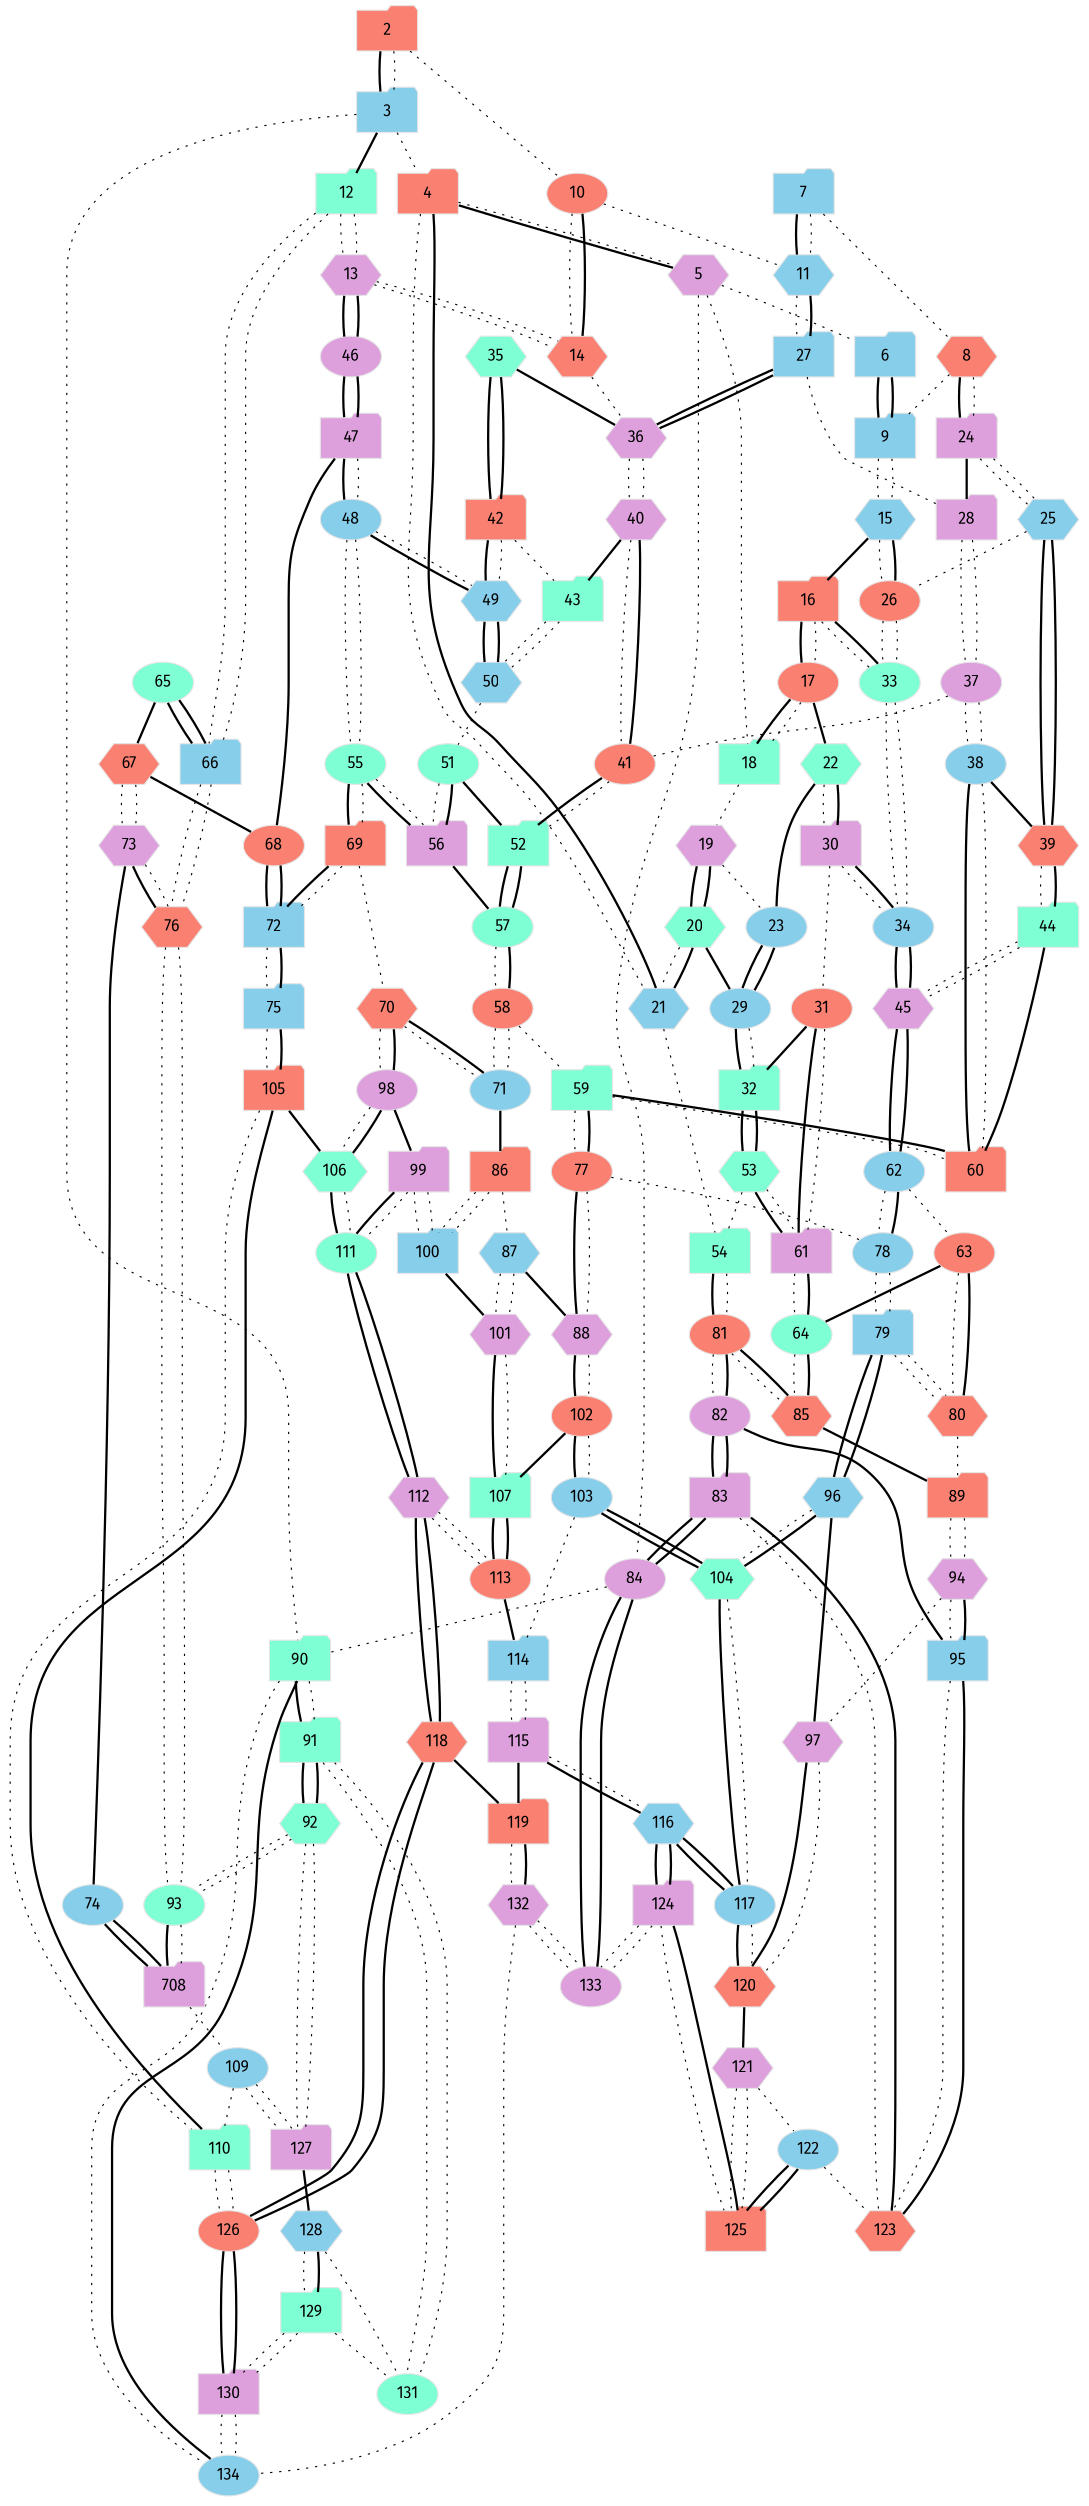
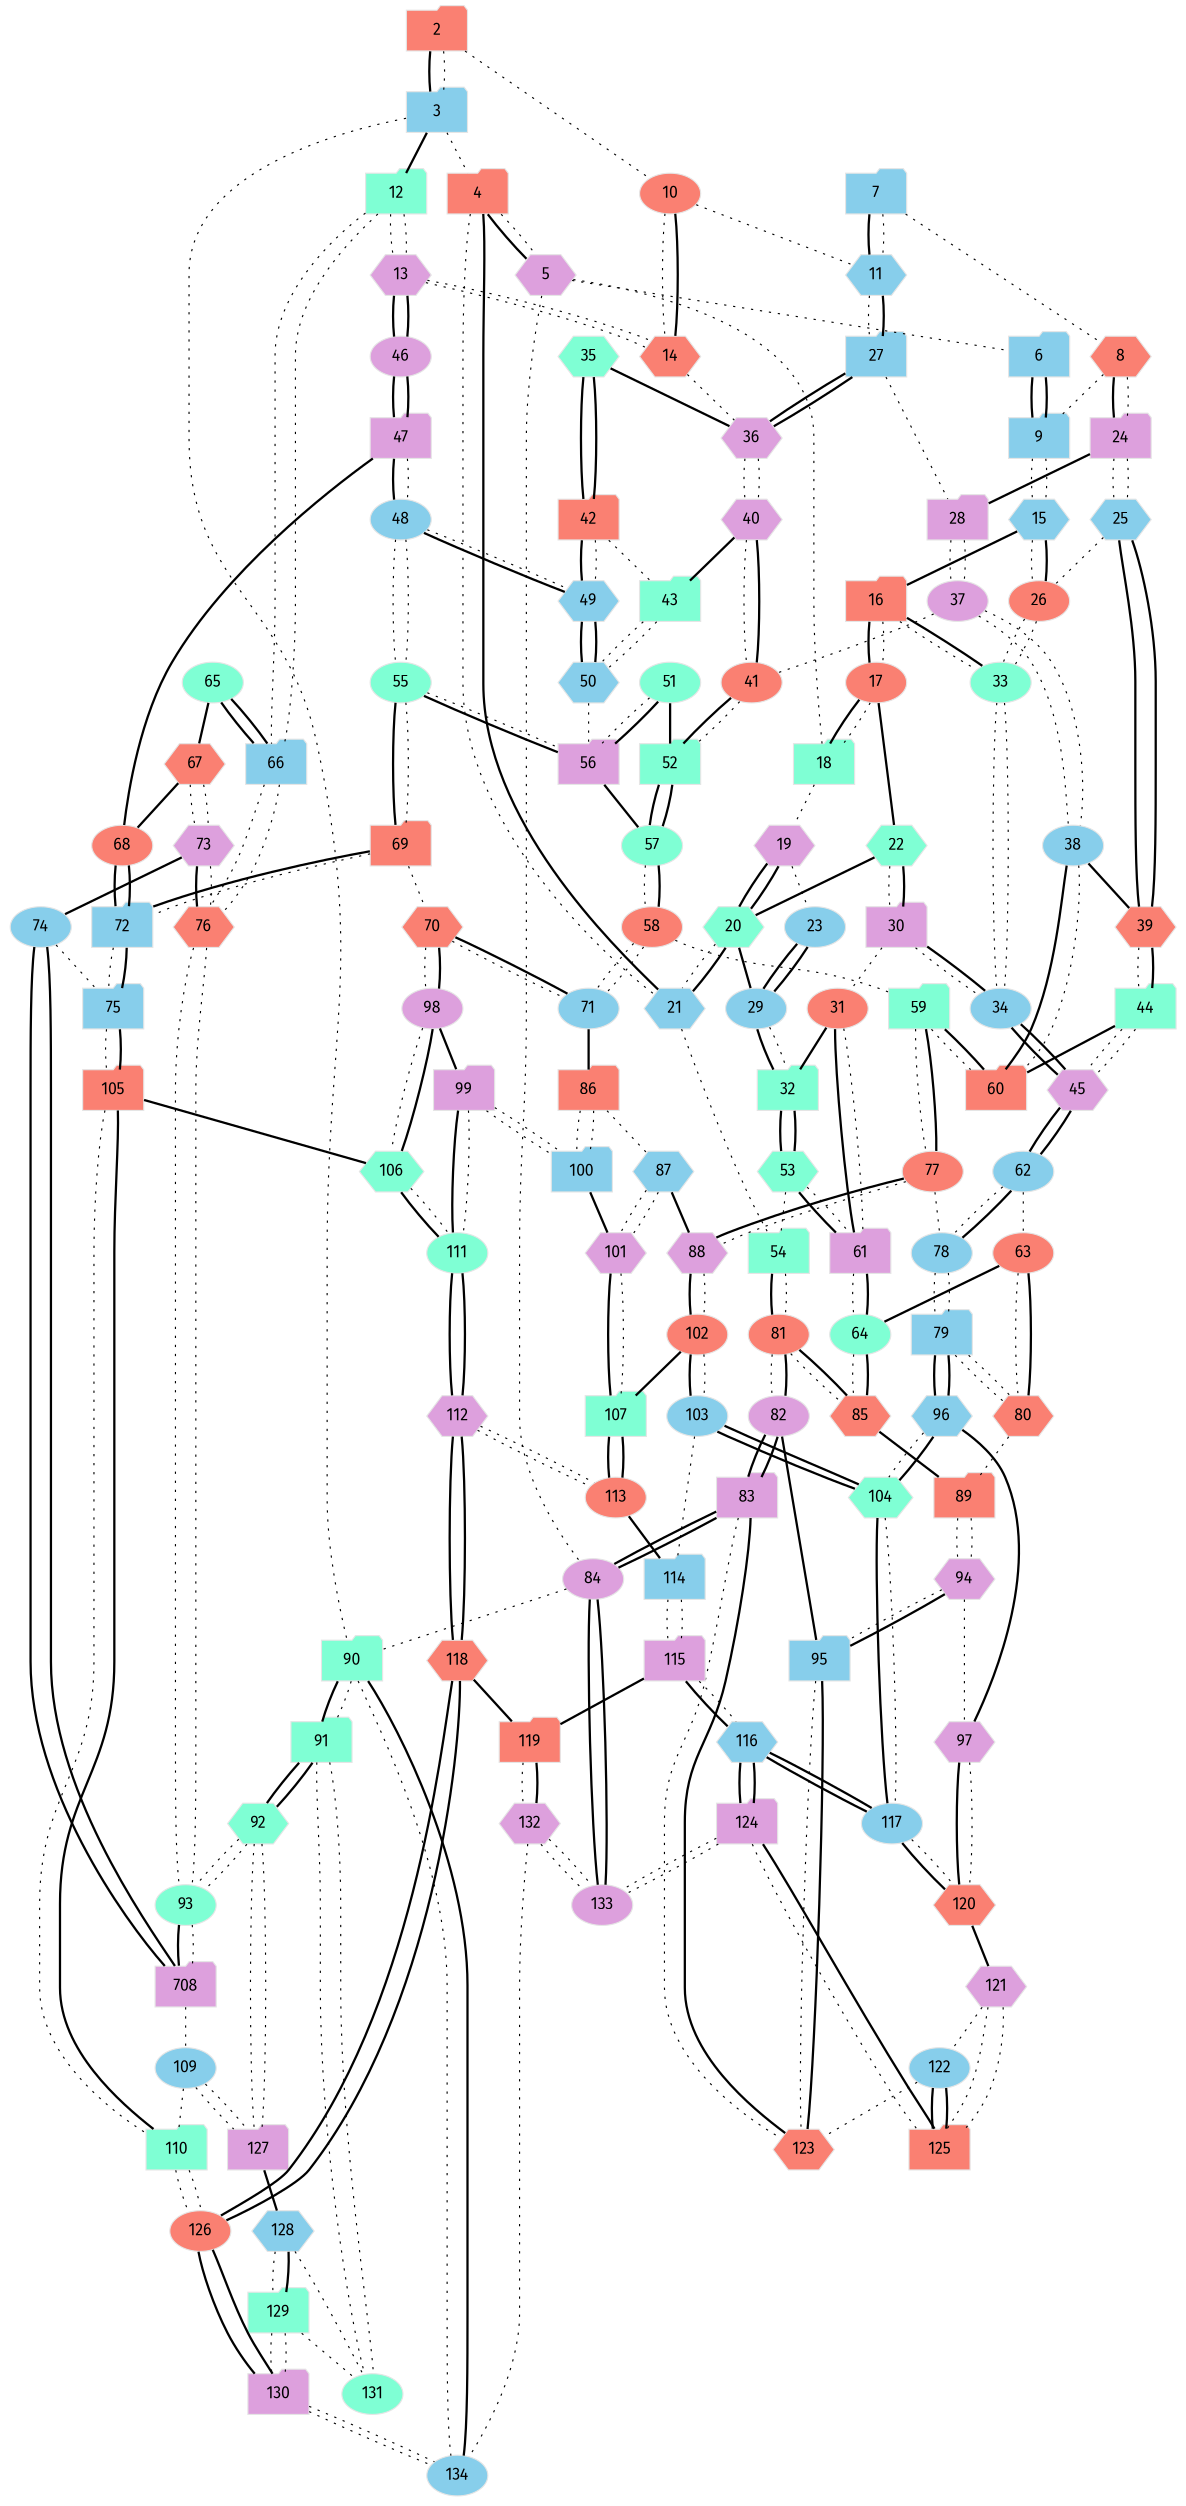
edge "50" -- "51": now "50" -- "56"
edge "22" -- "23": now "22" -- "20"
edge "74" -- "75": added
